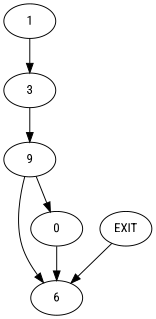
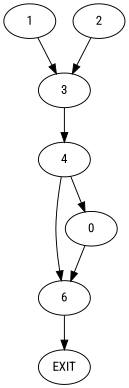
node "2": added
node "9": label "9" -> "4"
edge "EXIT" -> "6": reversed
